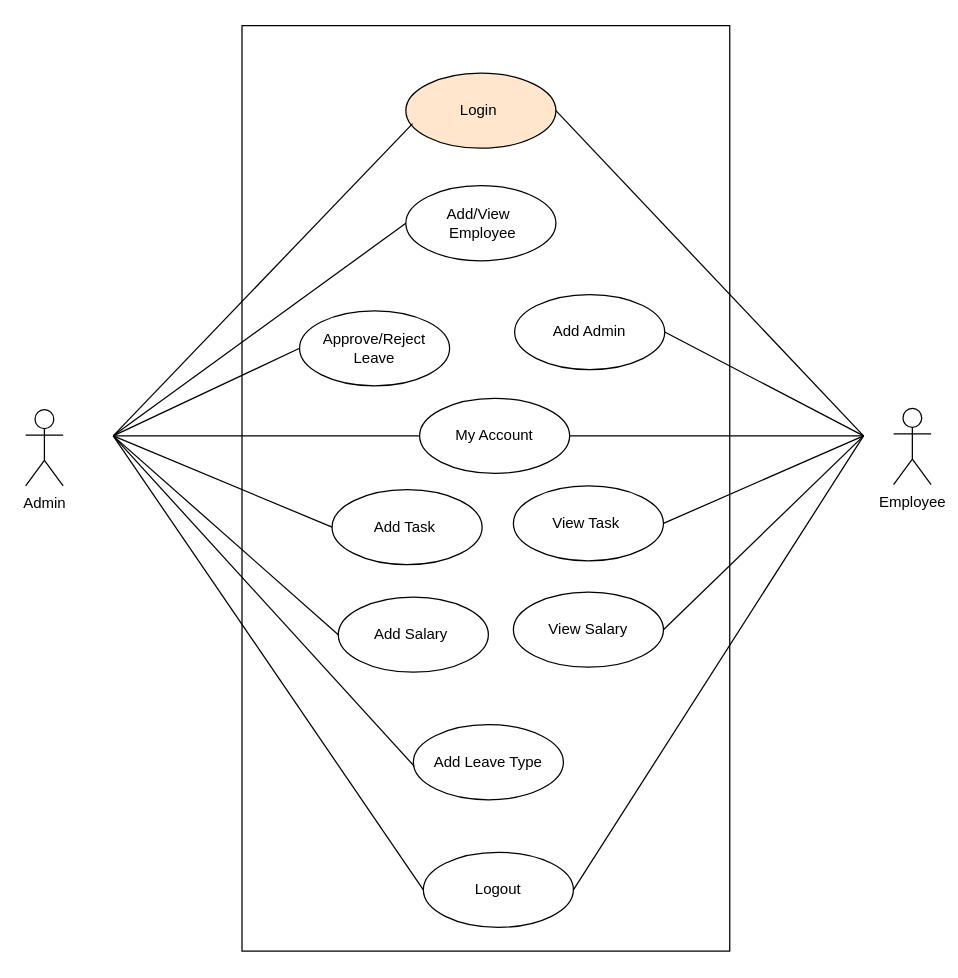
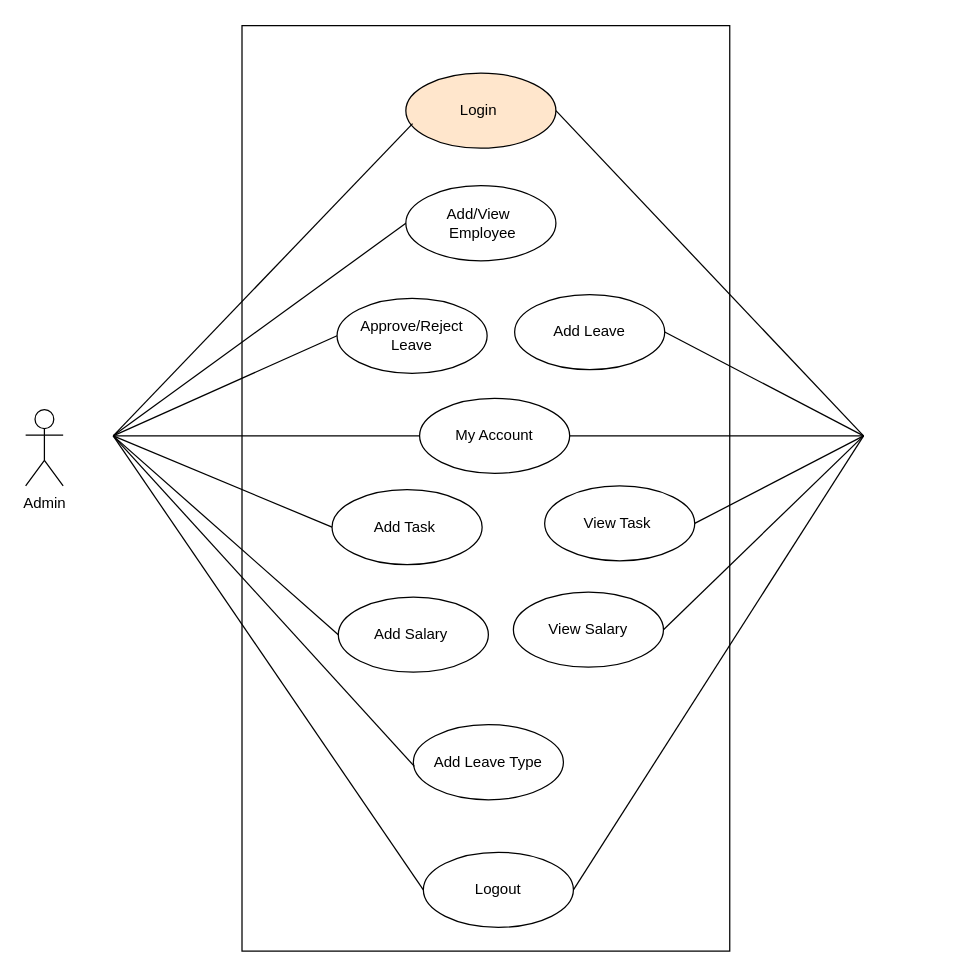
node "Add Admin": label "Add Admin" -> "Add Leave"
node "Approve/Reject Leave": moved (374, 348) -> (412, 336)
node "Employee": removed
node "View Task": moved (588, 523) -> (619, 523)
